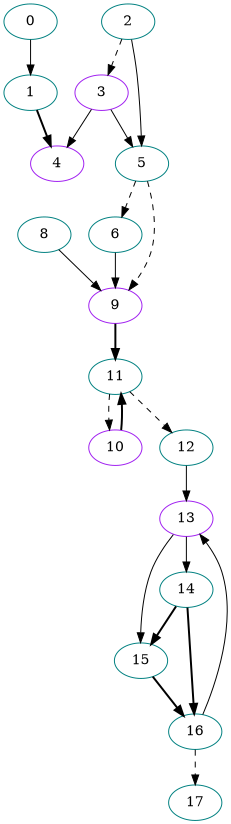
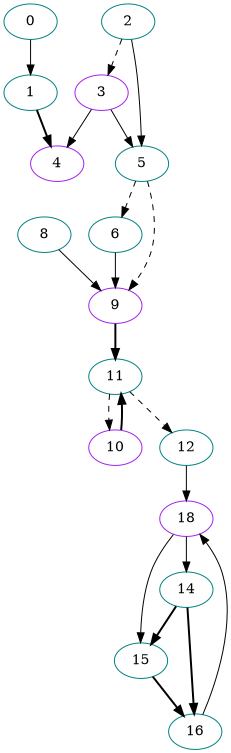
node "13": label "13" -> "18"
node "17": removed
